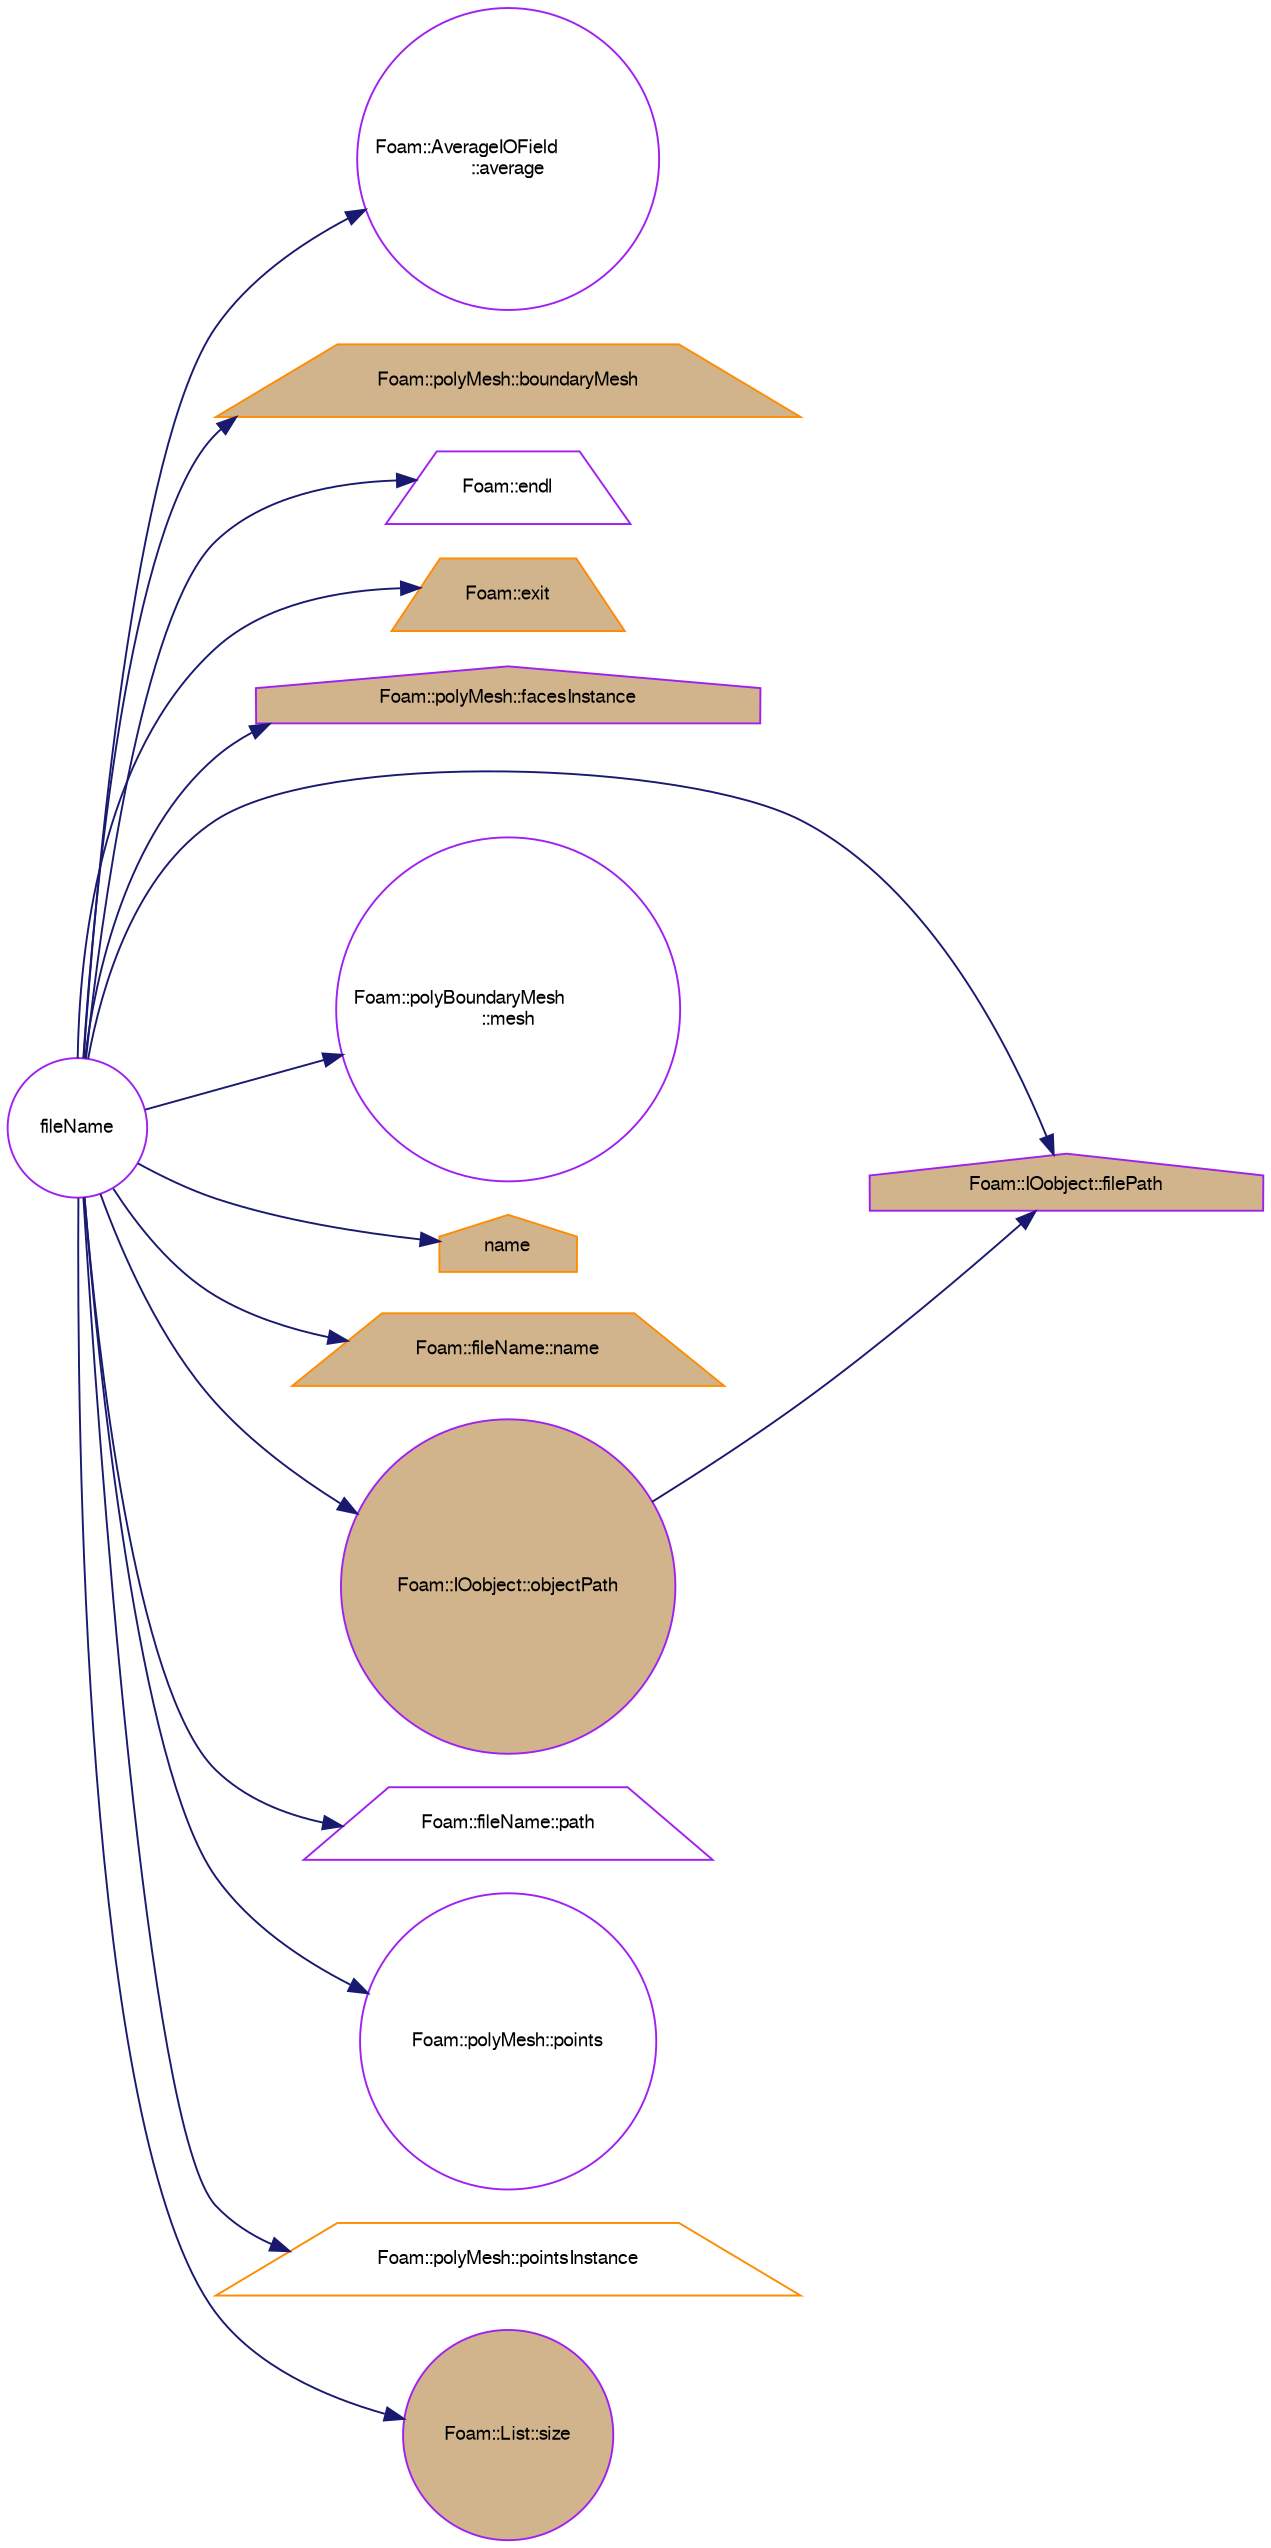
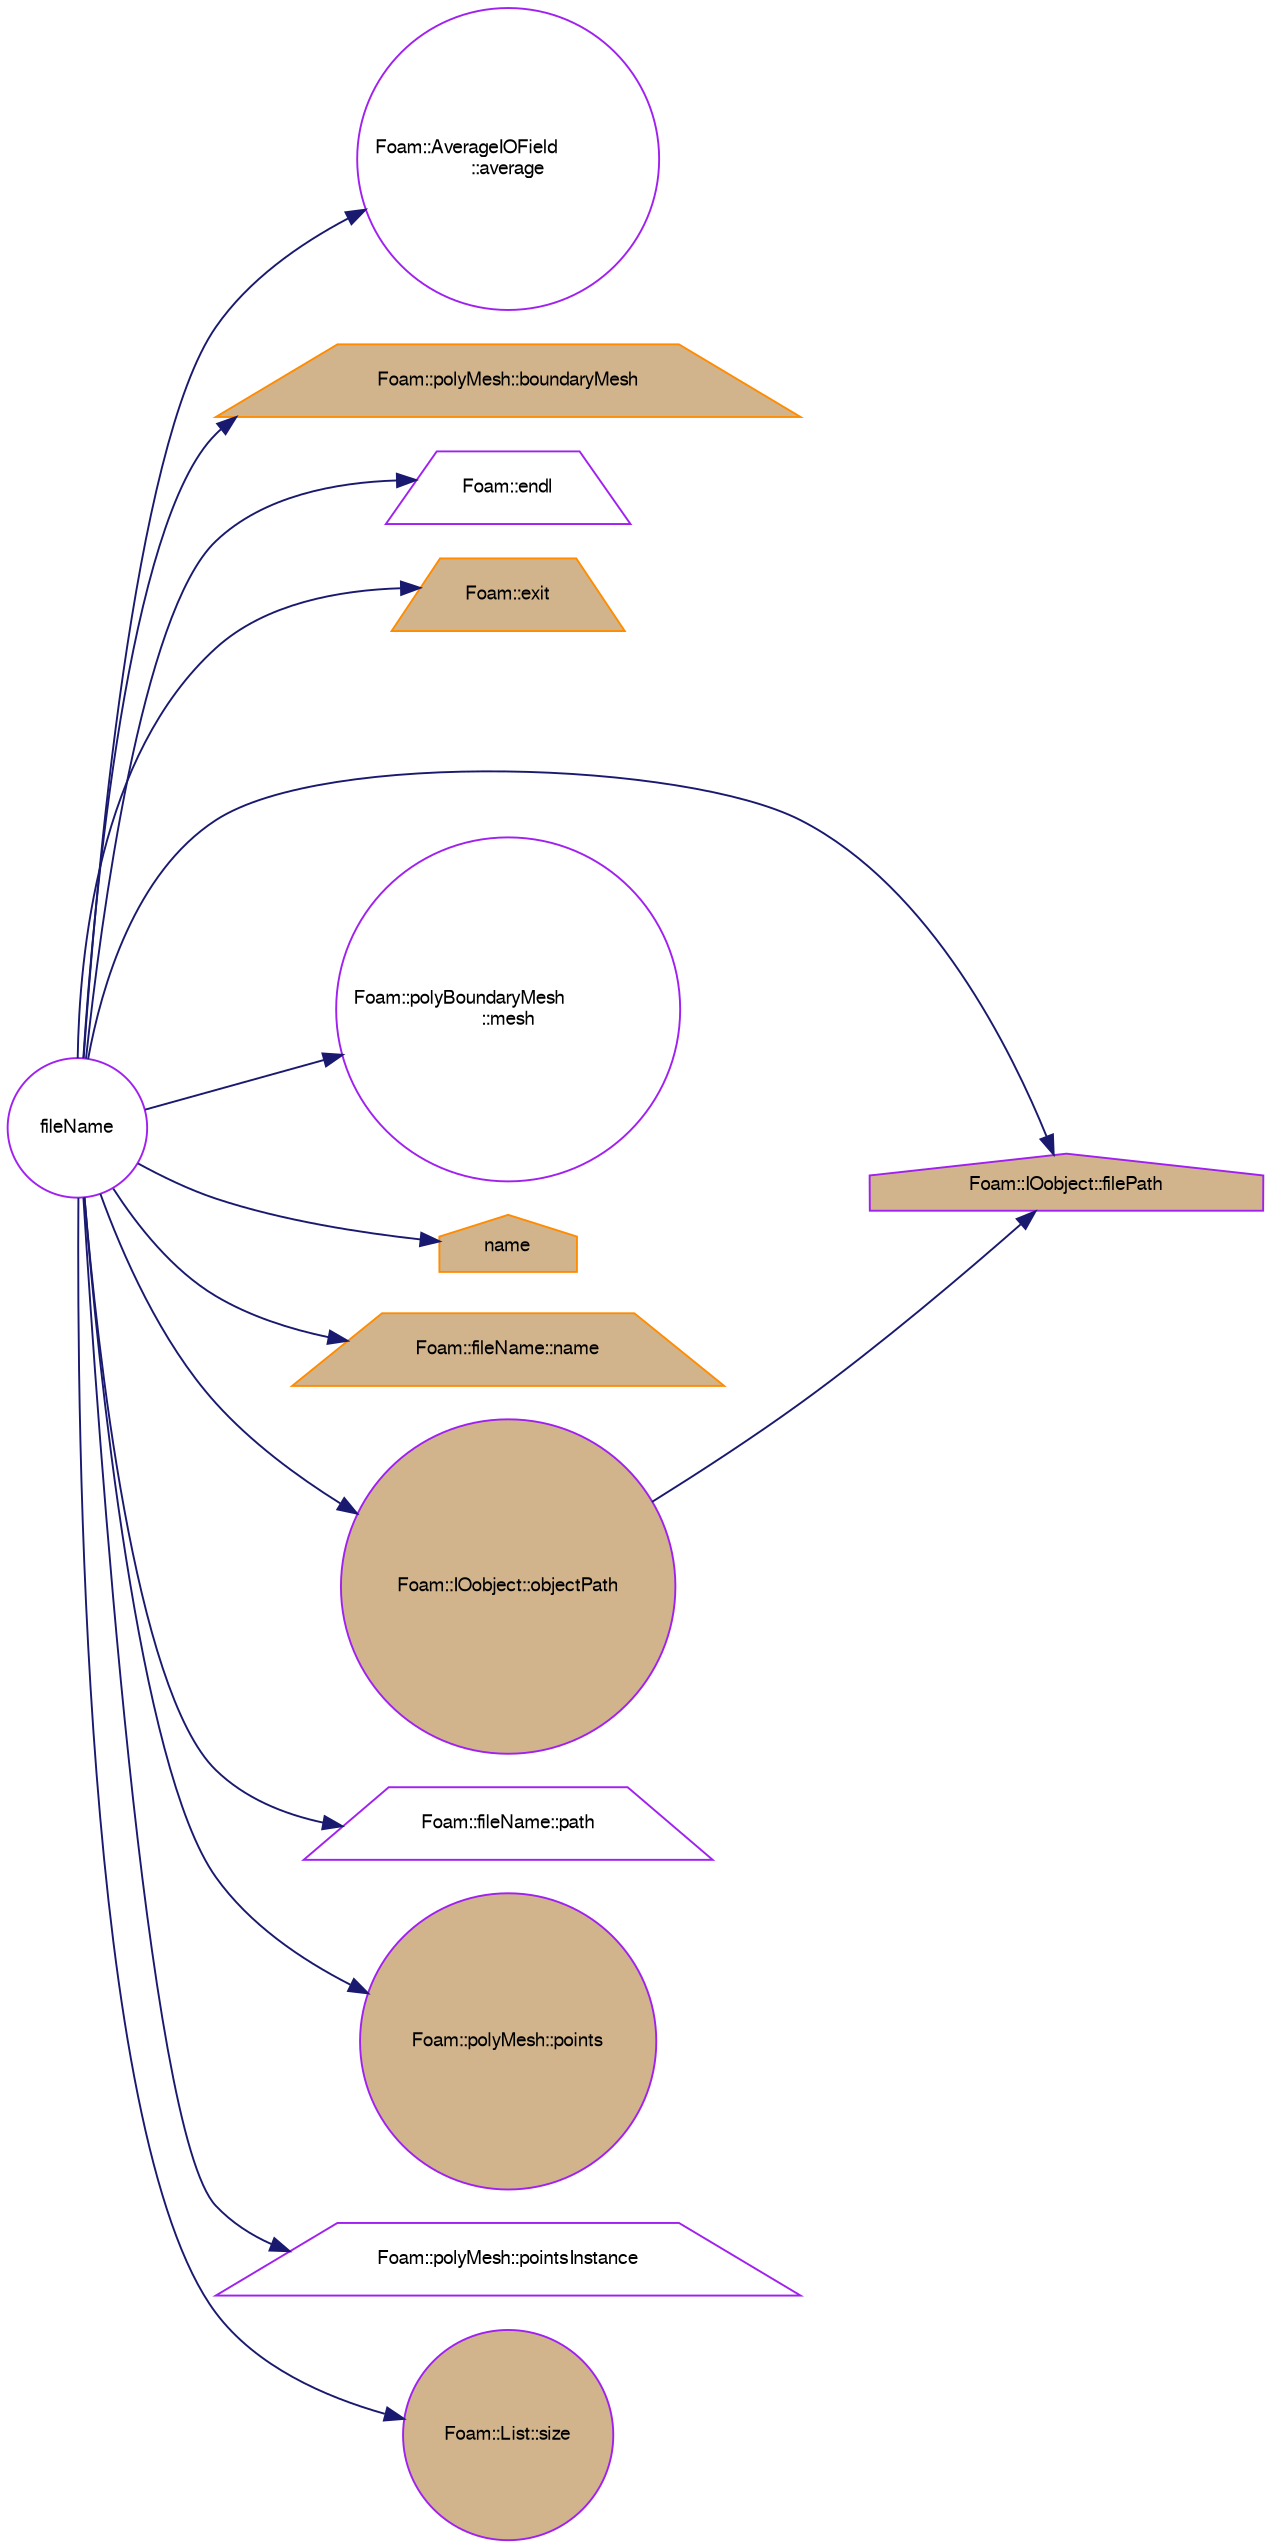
node "Foam::polyMesh::facesInstance": removed
node "Foam::polyMesh::points": fillcolor white -> tan
node "Foam::polyMesh::pointsInstance": color darkorange -> purple
